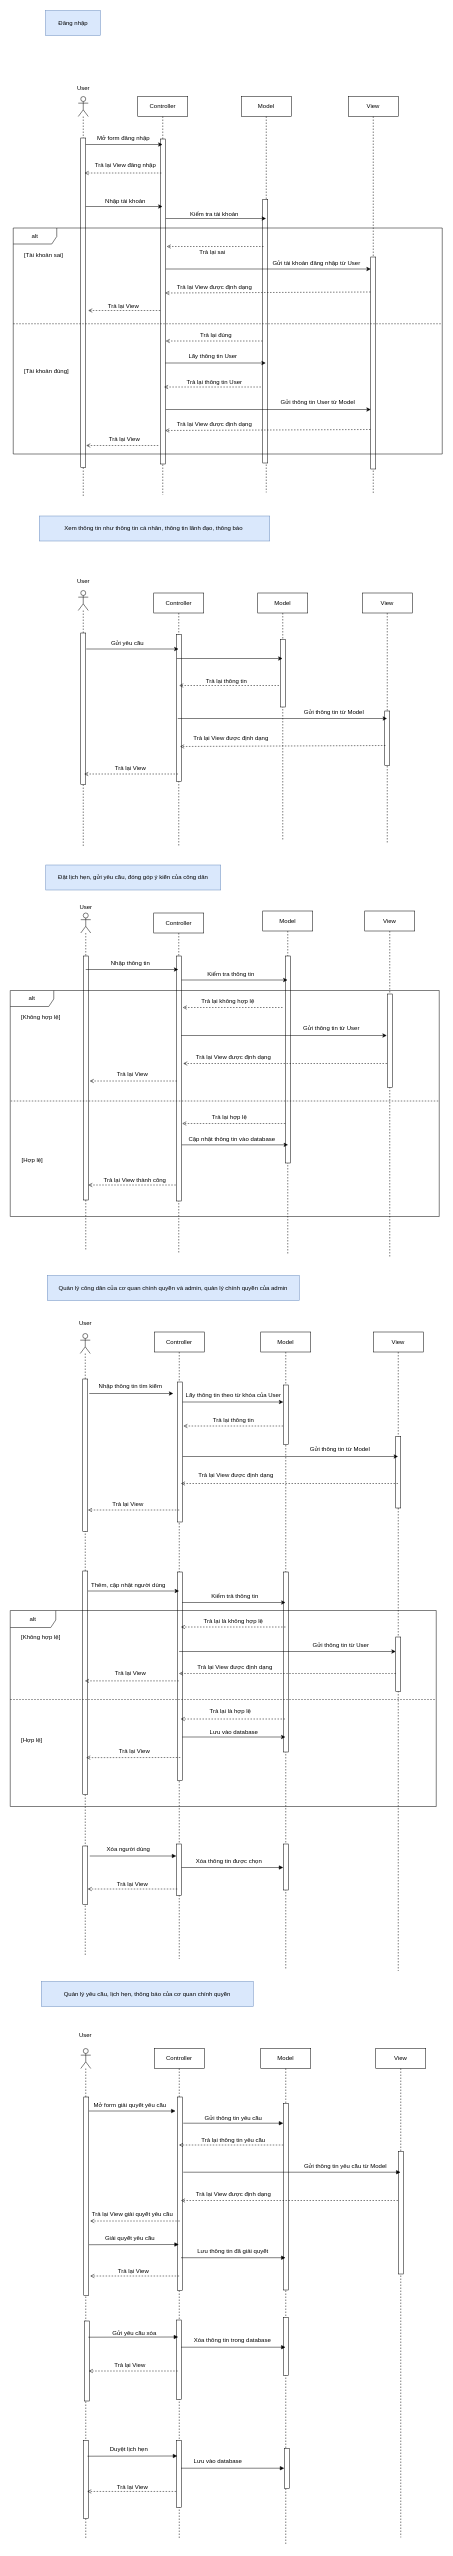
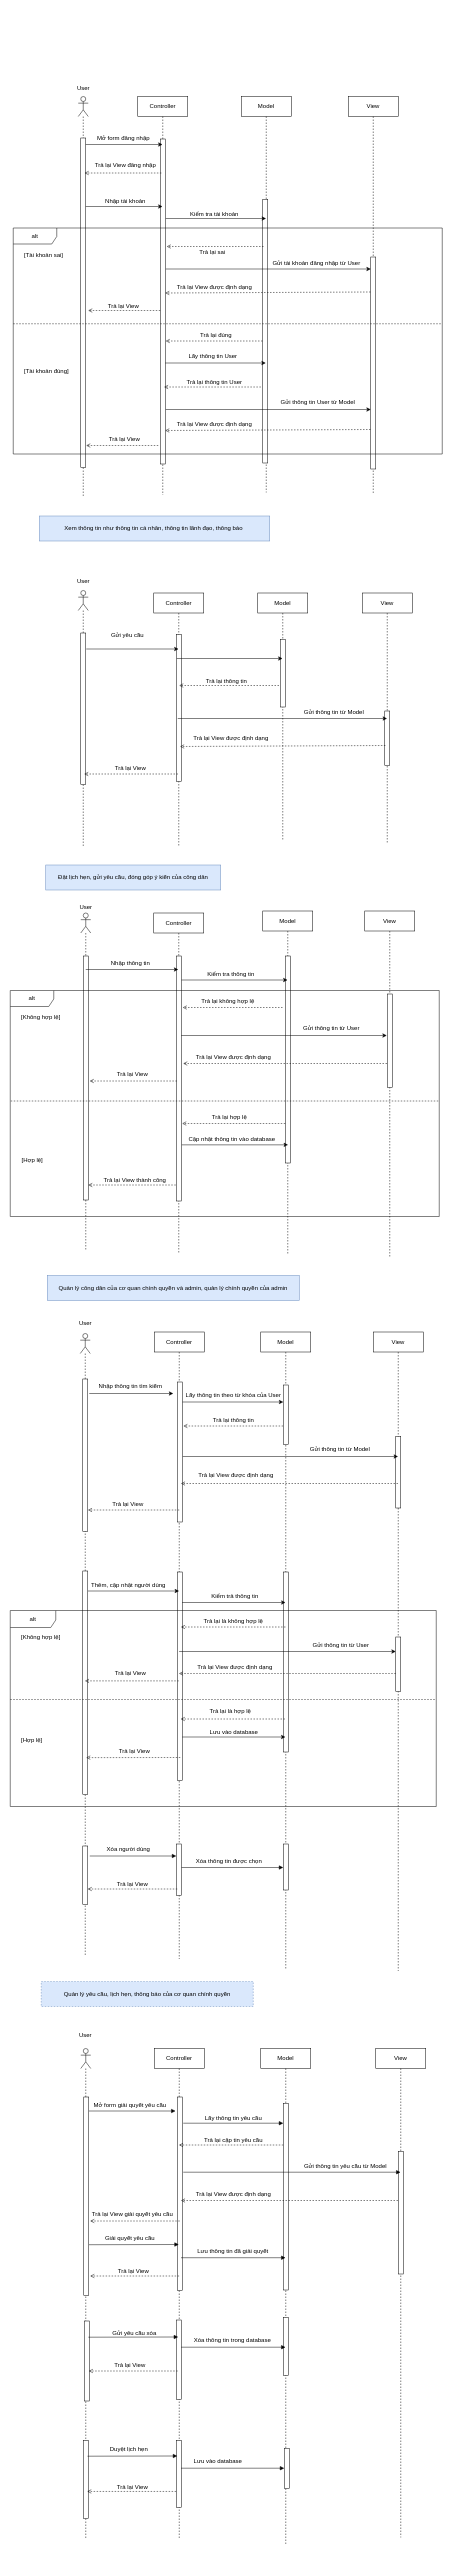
node "Đăng nhập": removed
node "Gửi yêu cầu": moved (127, 643) -> (127, 635)
node "Quản lý yêu cầu, lịch hẹn, thông báo của cơ quan chính quyền": style solid -> dashed
node "Gửi thông tin yêu cầu": label "Gửi thông tin yêu cầu" -> "Lấy thông tin yêu cầu"
node "Trả lại thông tin yêu cầu": label "Trả lại thông tin yêu cầu" -> "Trả lại cập tin yêu cầu"
